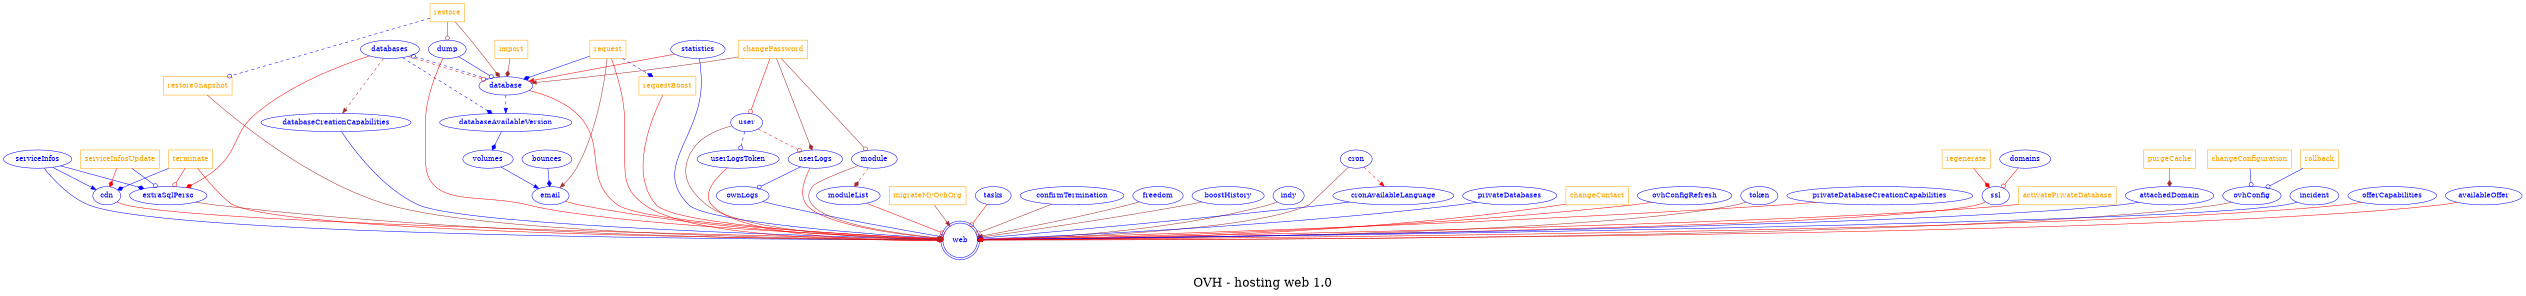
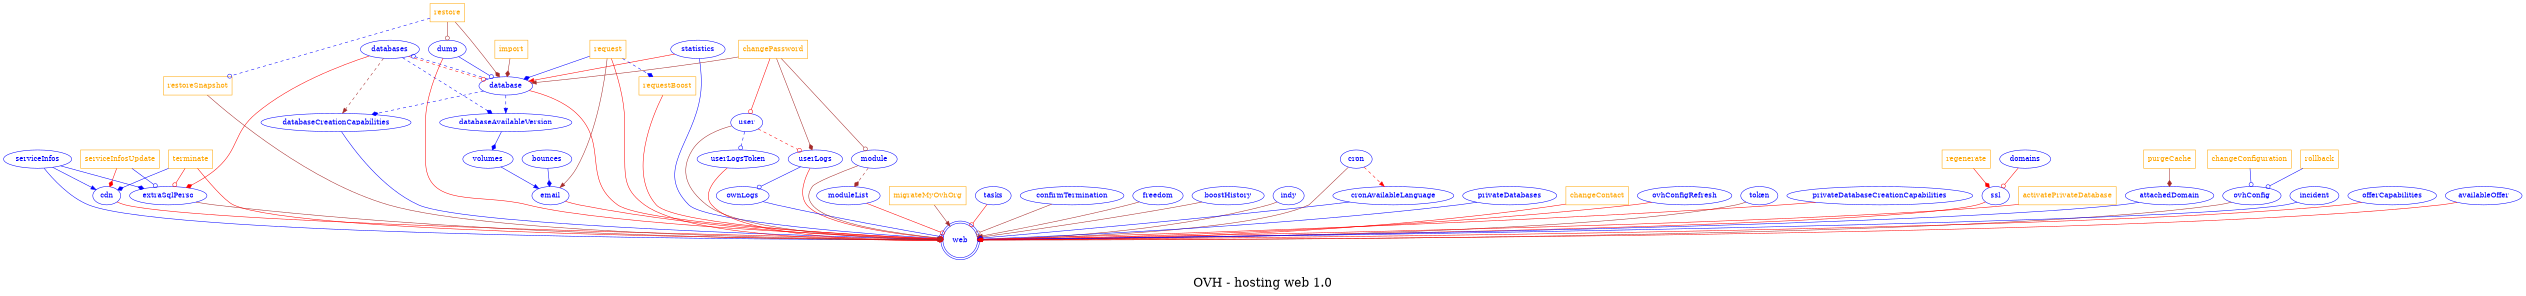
edge "database" -> "databaseCreationCapabilities": added
